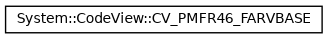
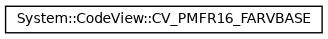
node "System::CodeView::CV_PMFR46_FARVBASE": label "System::CodeView::CV_PMFR46_FARVBASE" -> "System::CodeView::CV_PMFR16_FARVBASE"
